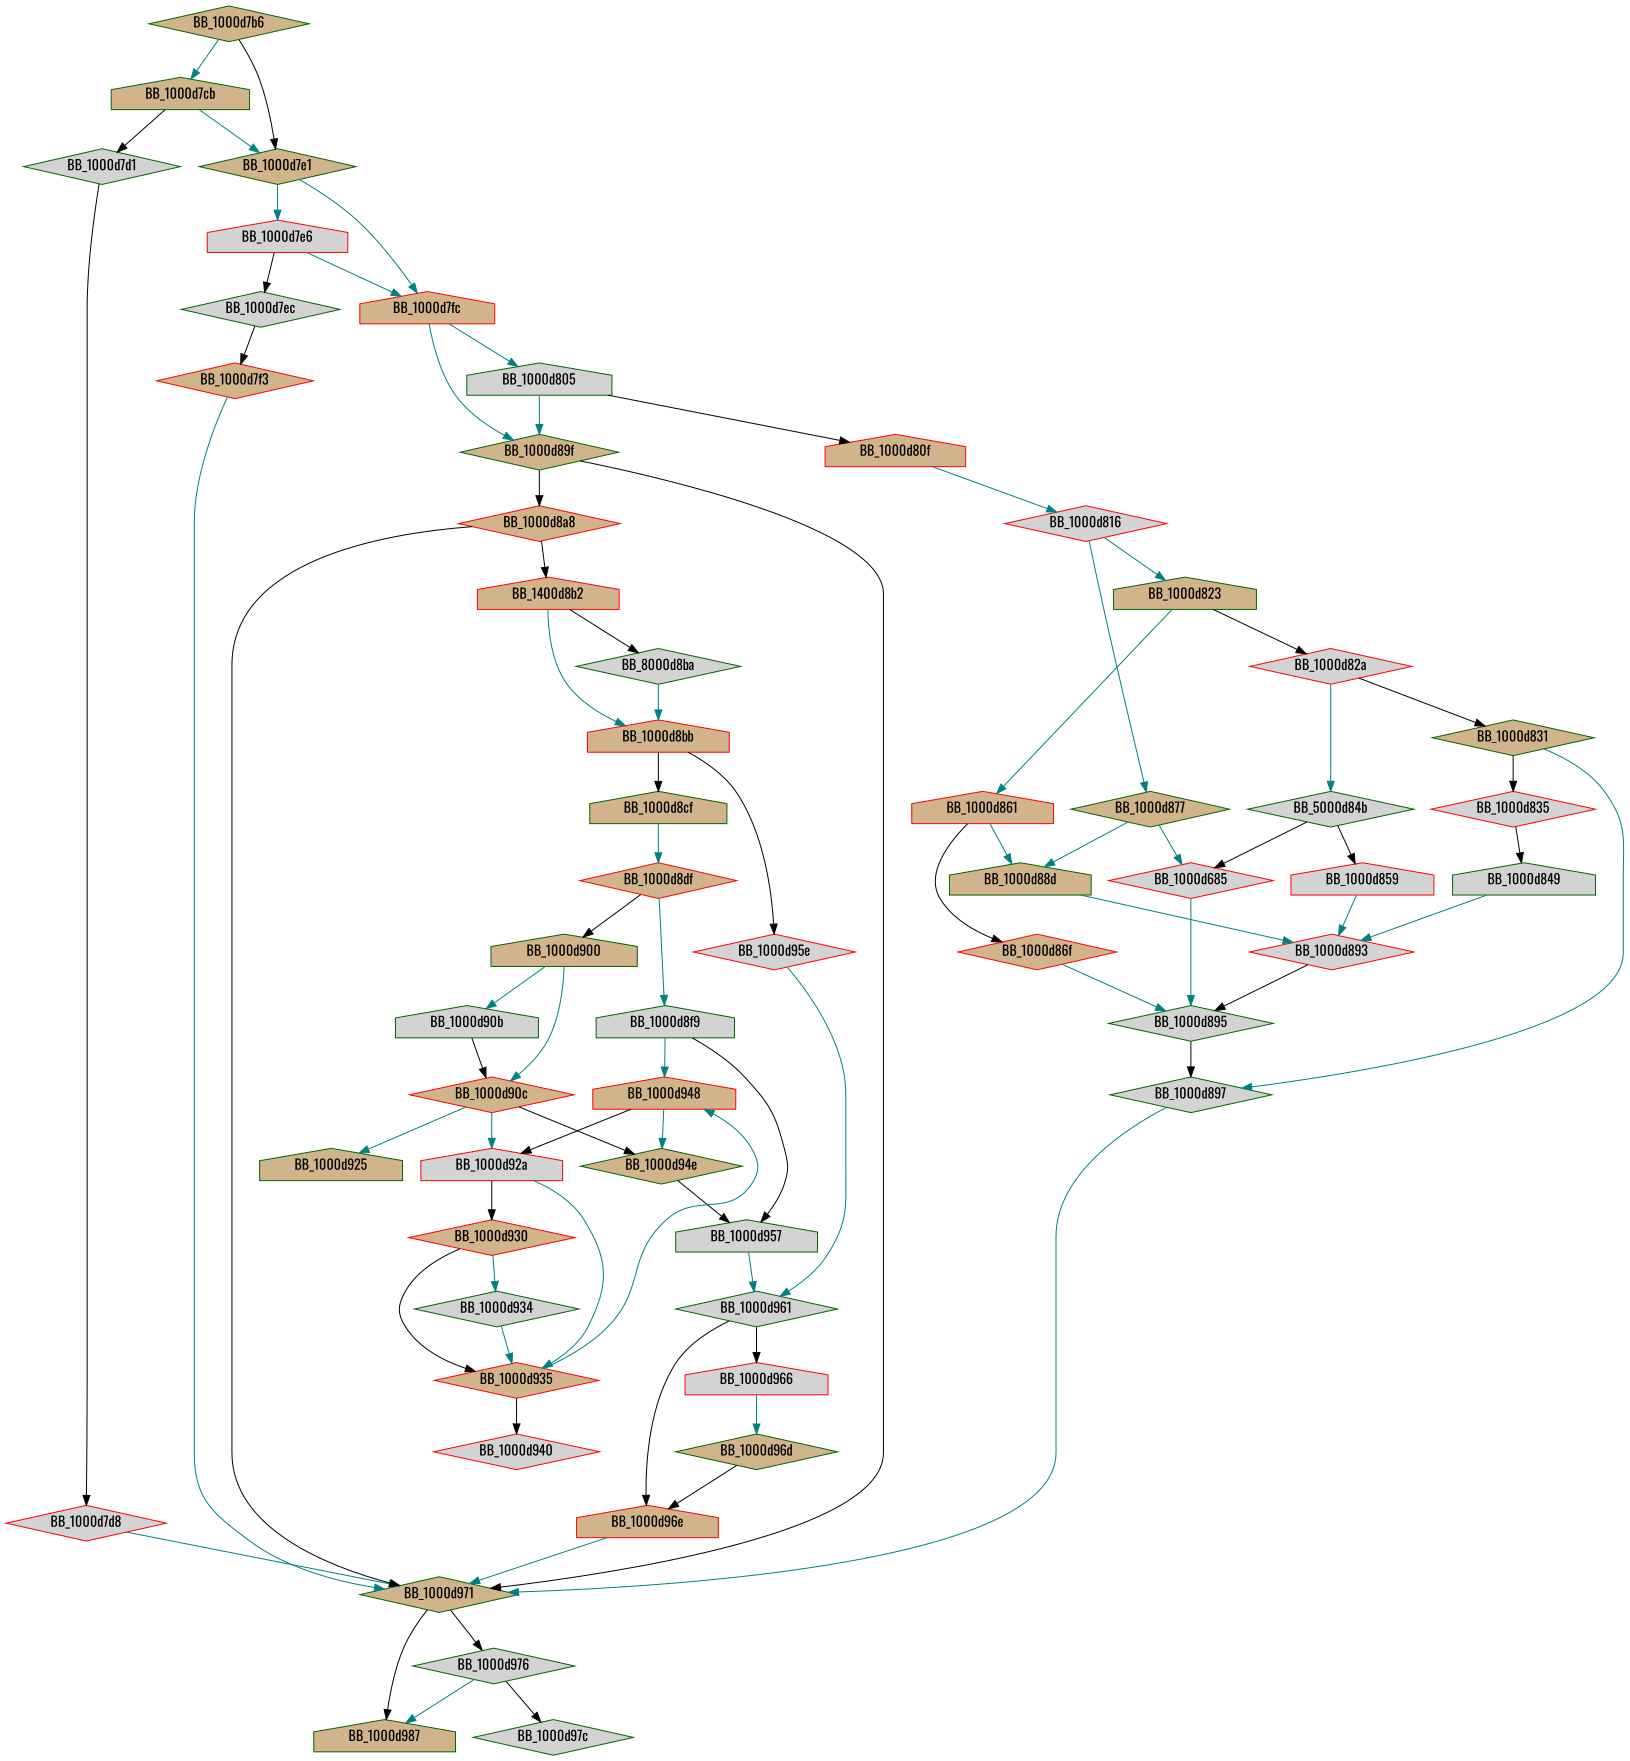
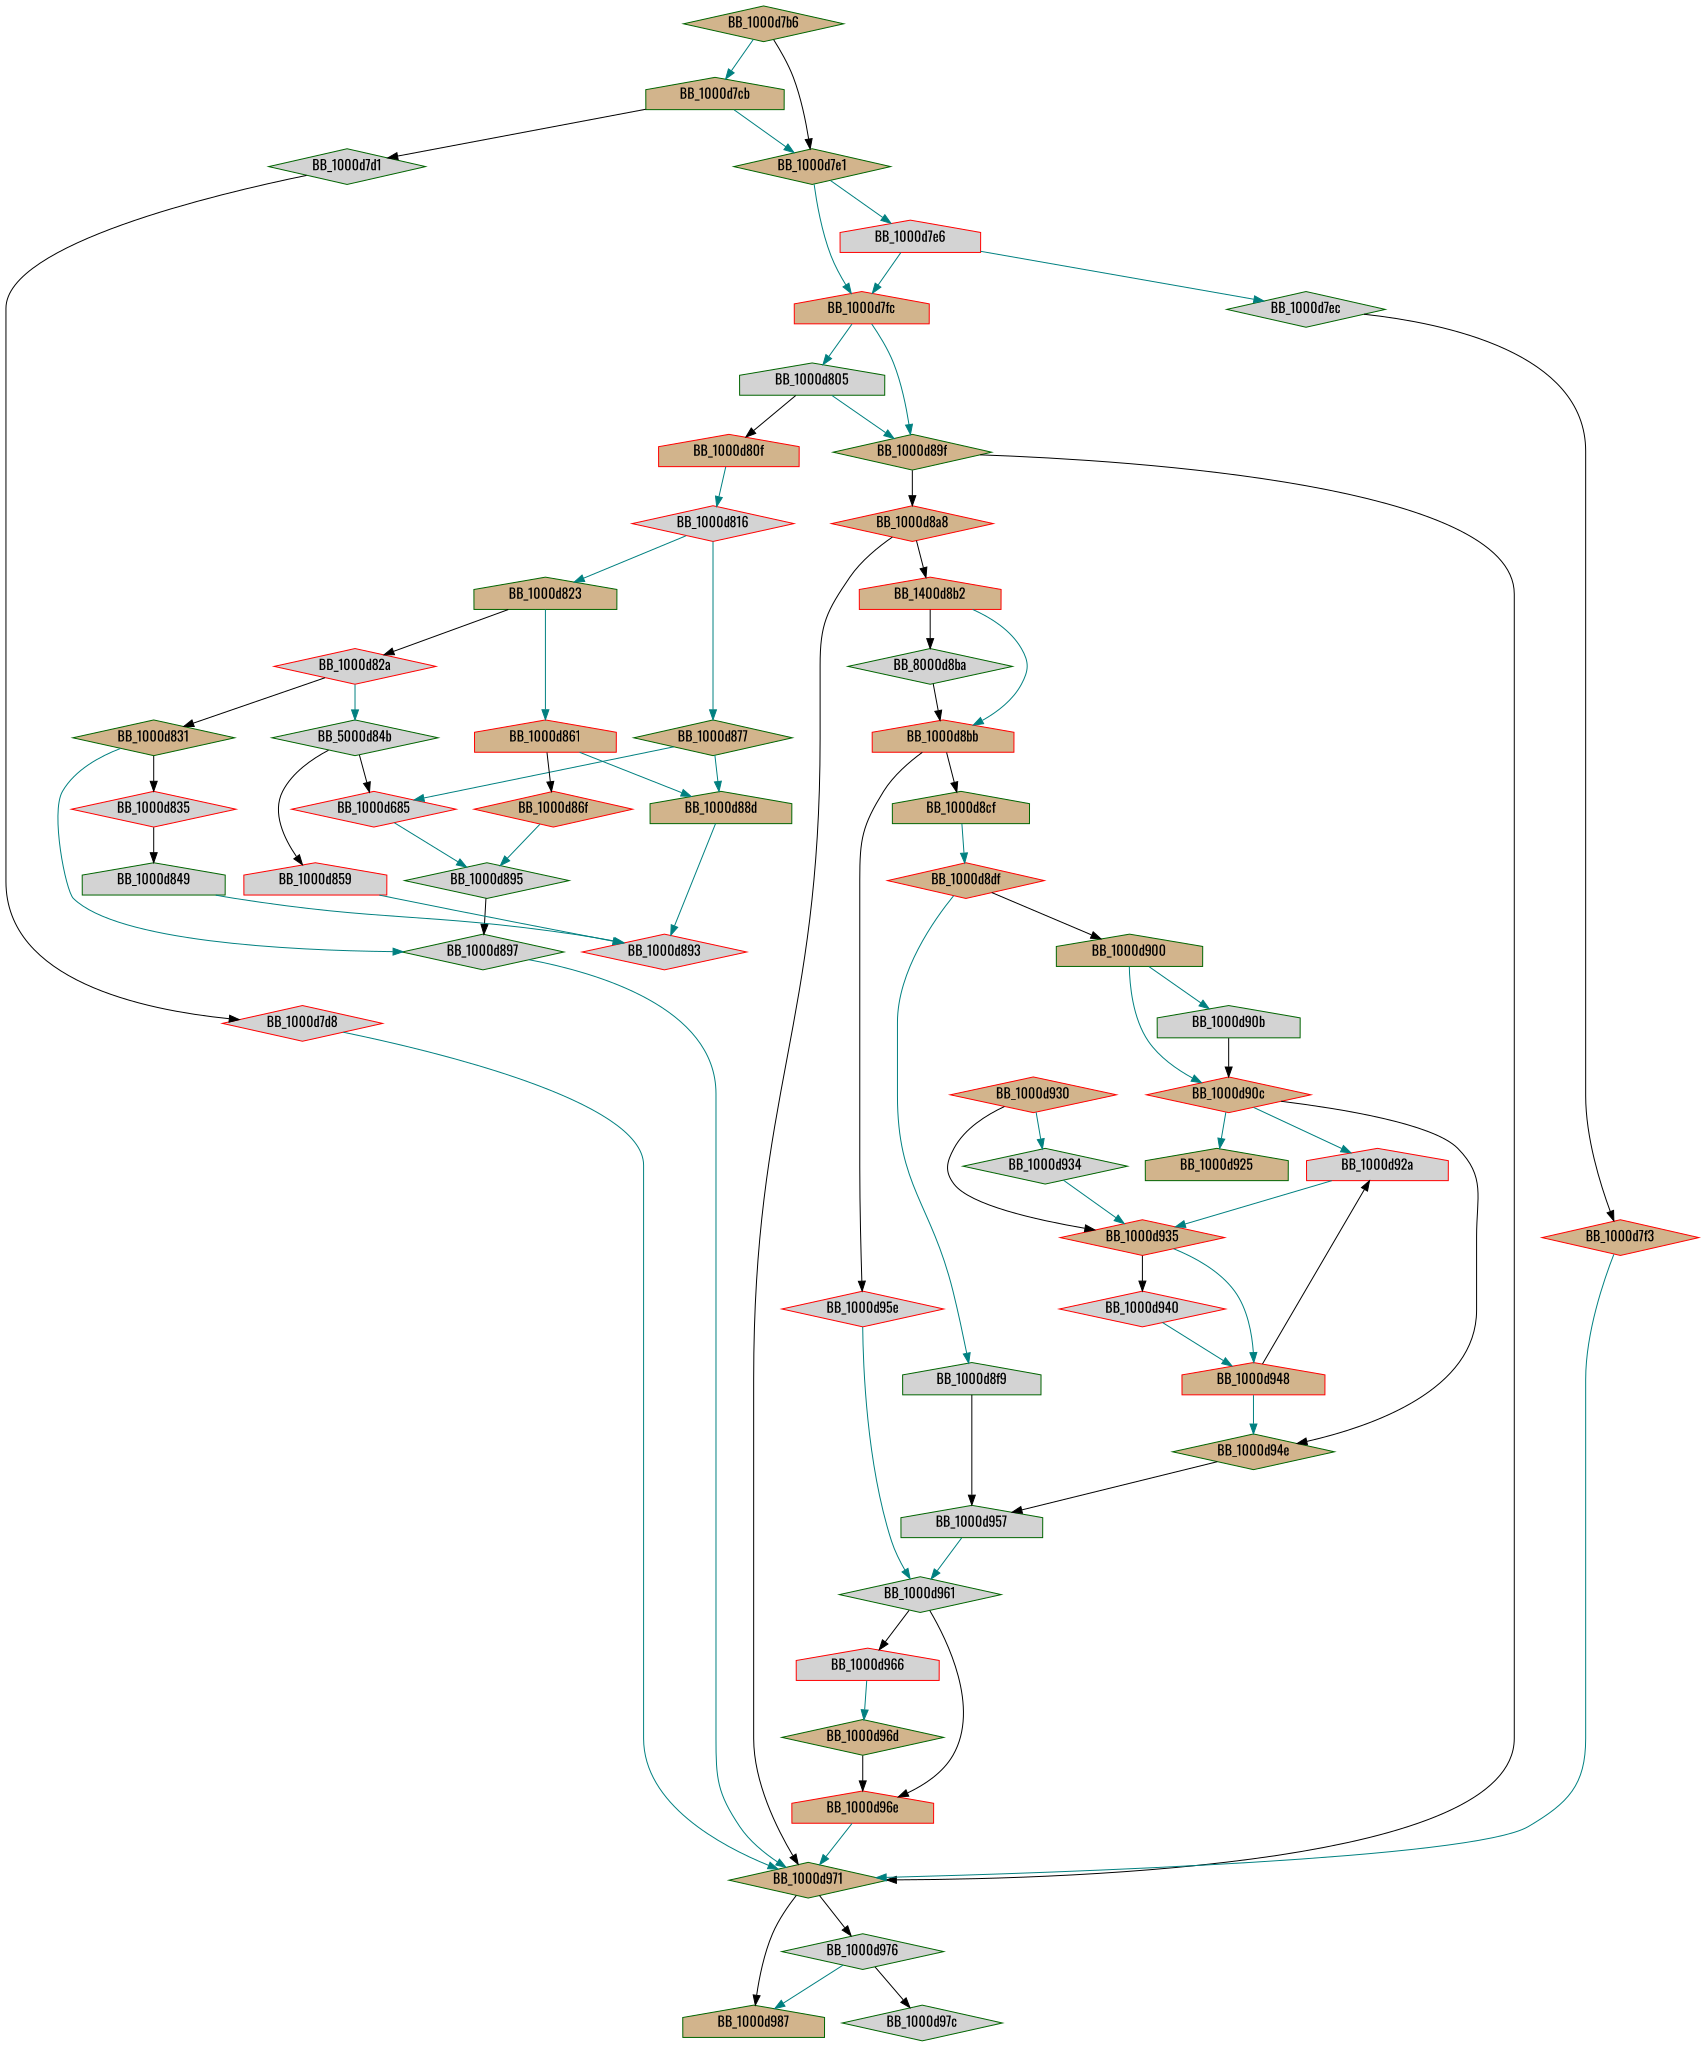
edge "BB_1000d7e6" -> "BB_1000d7ec": color black -> teal
edge "BB_8000d8ba" -> "BB_1000d8bb": color teal -> black
edge "BB_1000d893" -> "BB_1000d895": removed
edge "BB_1000d8f9" -> "BB_1000d948": now "BB_1000d940" -> "BB_1000d948"
edge "BB_1000d92a" -> "BB_1000d930": removed
